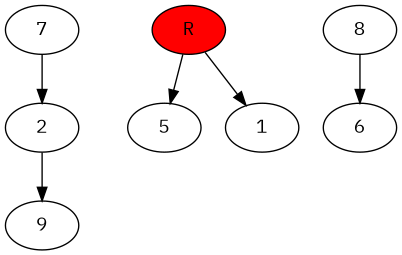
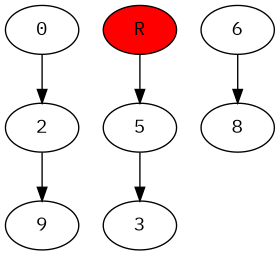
node "7": label "7" -> "0"
edge "8" -> "6": reversed
node "1": removed
node "3": added
